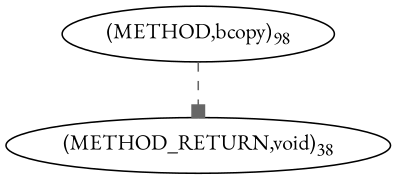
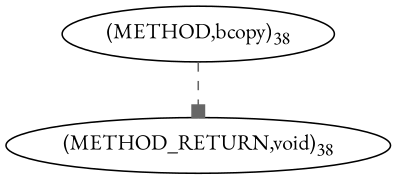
node "(METHOD,bcopy)": text "98" -> "38"
